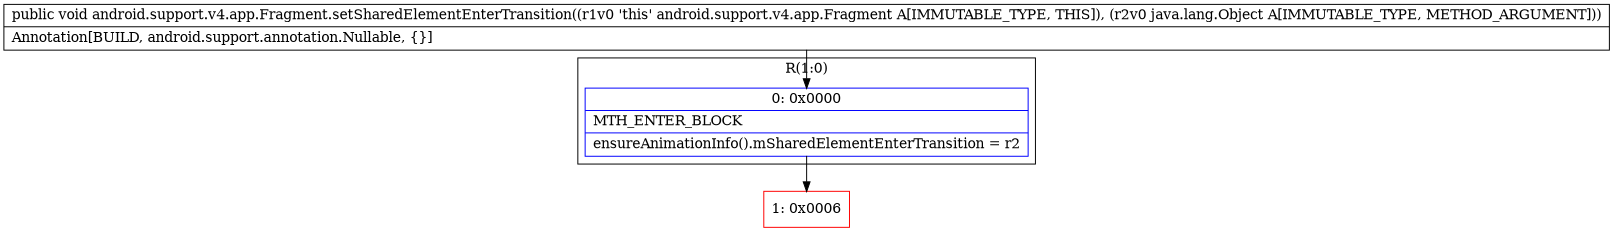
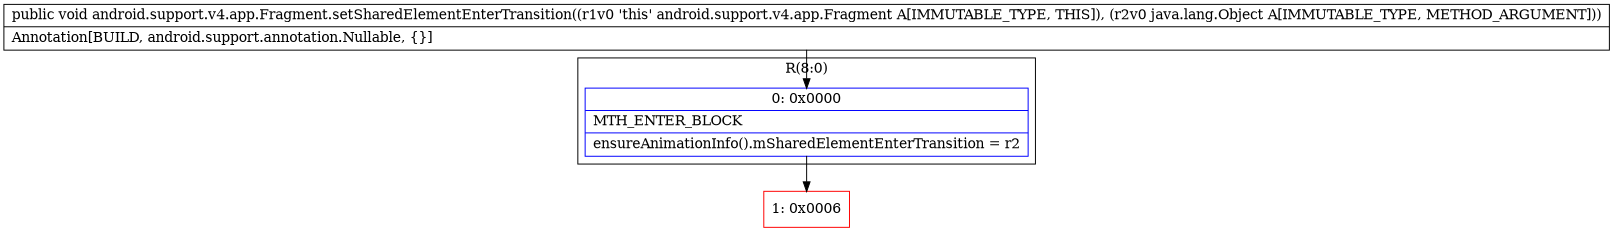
cluster "R(1:0)": label "R(1:0)" -> "R(8:0)"
